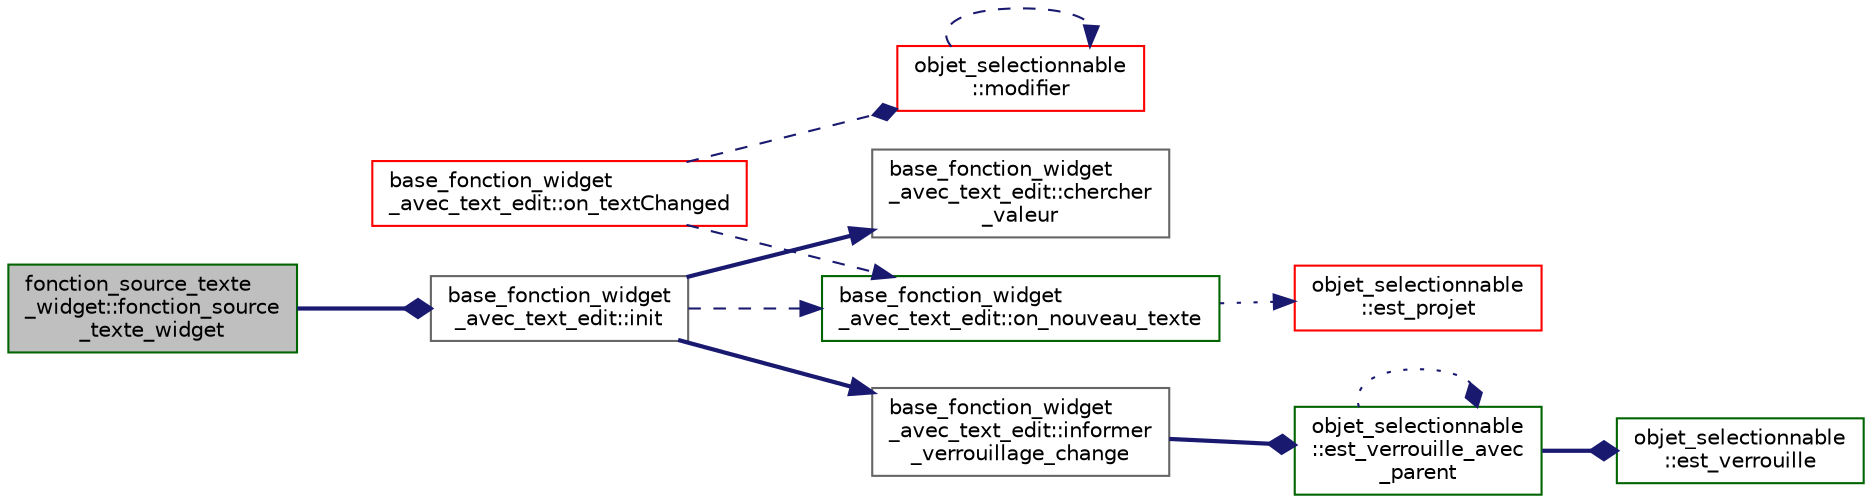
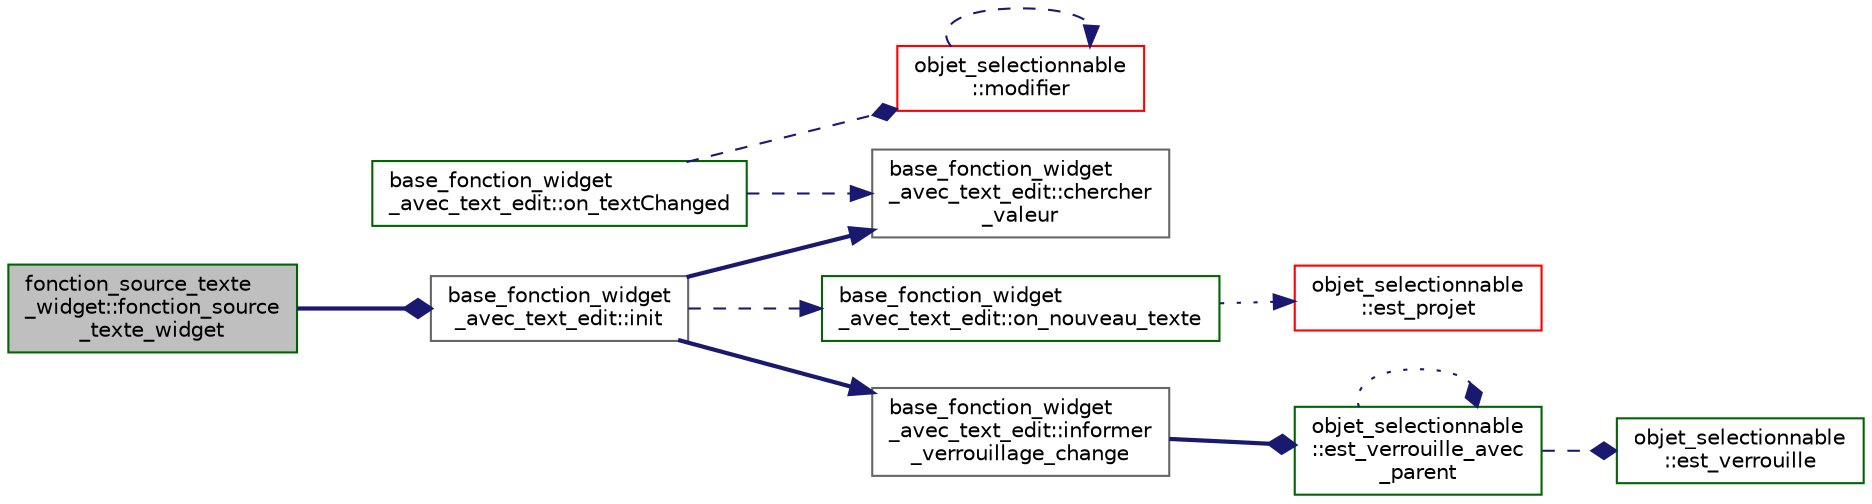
node "base_fonction_widget _avec_text_edit::on_textChanged": color red -> darkgreen
edge "base_fonction_widget _avec_text_edit::on_textChanged" -> "base_fonction_widget _avec_text_edit::on_nouveau_texte": now "base_fonction_widget _avec_text_edit::on_textChanged" -> "base_fonction_widget _avec_text_edit::chercher _valeur"
edge "objet_selectionnable ::est_verrouille_avec _parent" -> "objet_selectionnable ::est_verrouille": style bold -> dashed
